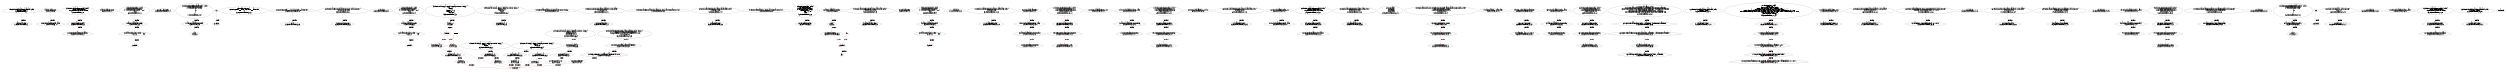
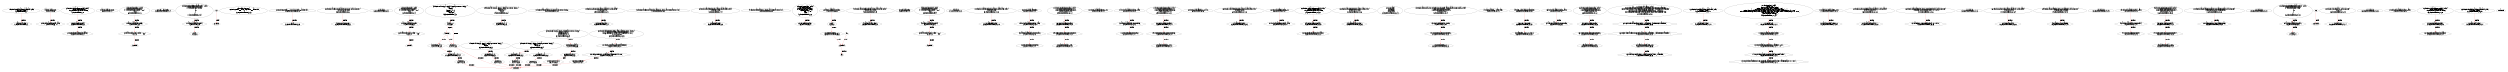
node "21_ address payable address_unchk4; 115-new_variable-22-22": label "21_ address payable address_unchk4; 115-new_variable-22-22" -> "21_ address payable addr_unchk4; 115-new_variable-22-22"
node "155_ uint public winAmount_unchk8; 860-new_variable-156-156": removed
edge "61_ assert(c >= a); 318-expression_statement-62-62" -> "62_ return c; 325-return-63-63": label "neg_next" -> "next_line"
edge "62_ return c; 325-return-63-63" -> "0_ exit_node": label "end_exit" -> "return_exit"
